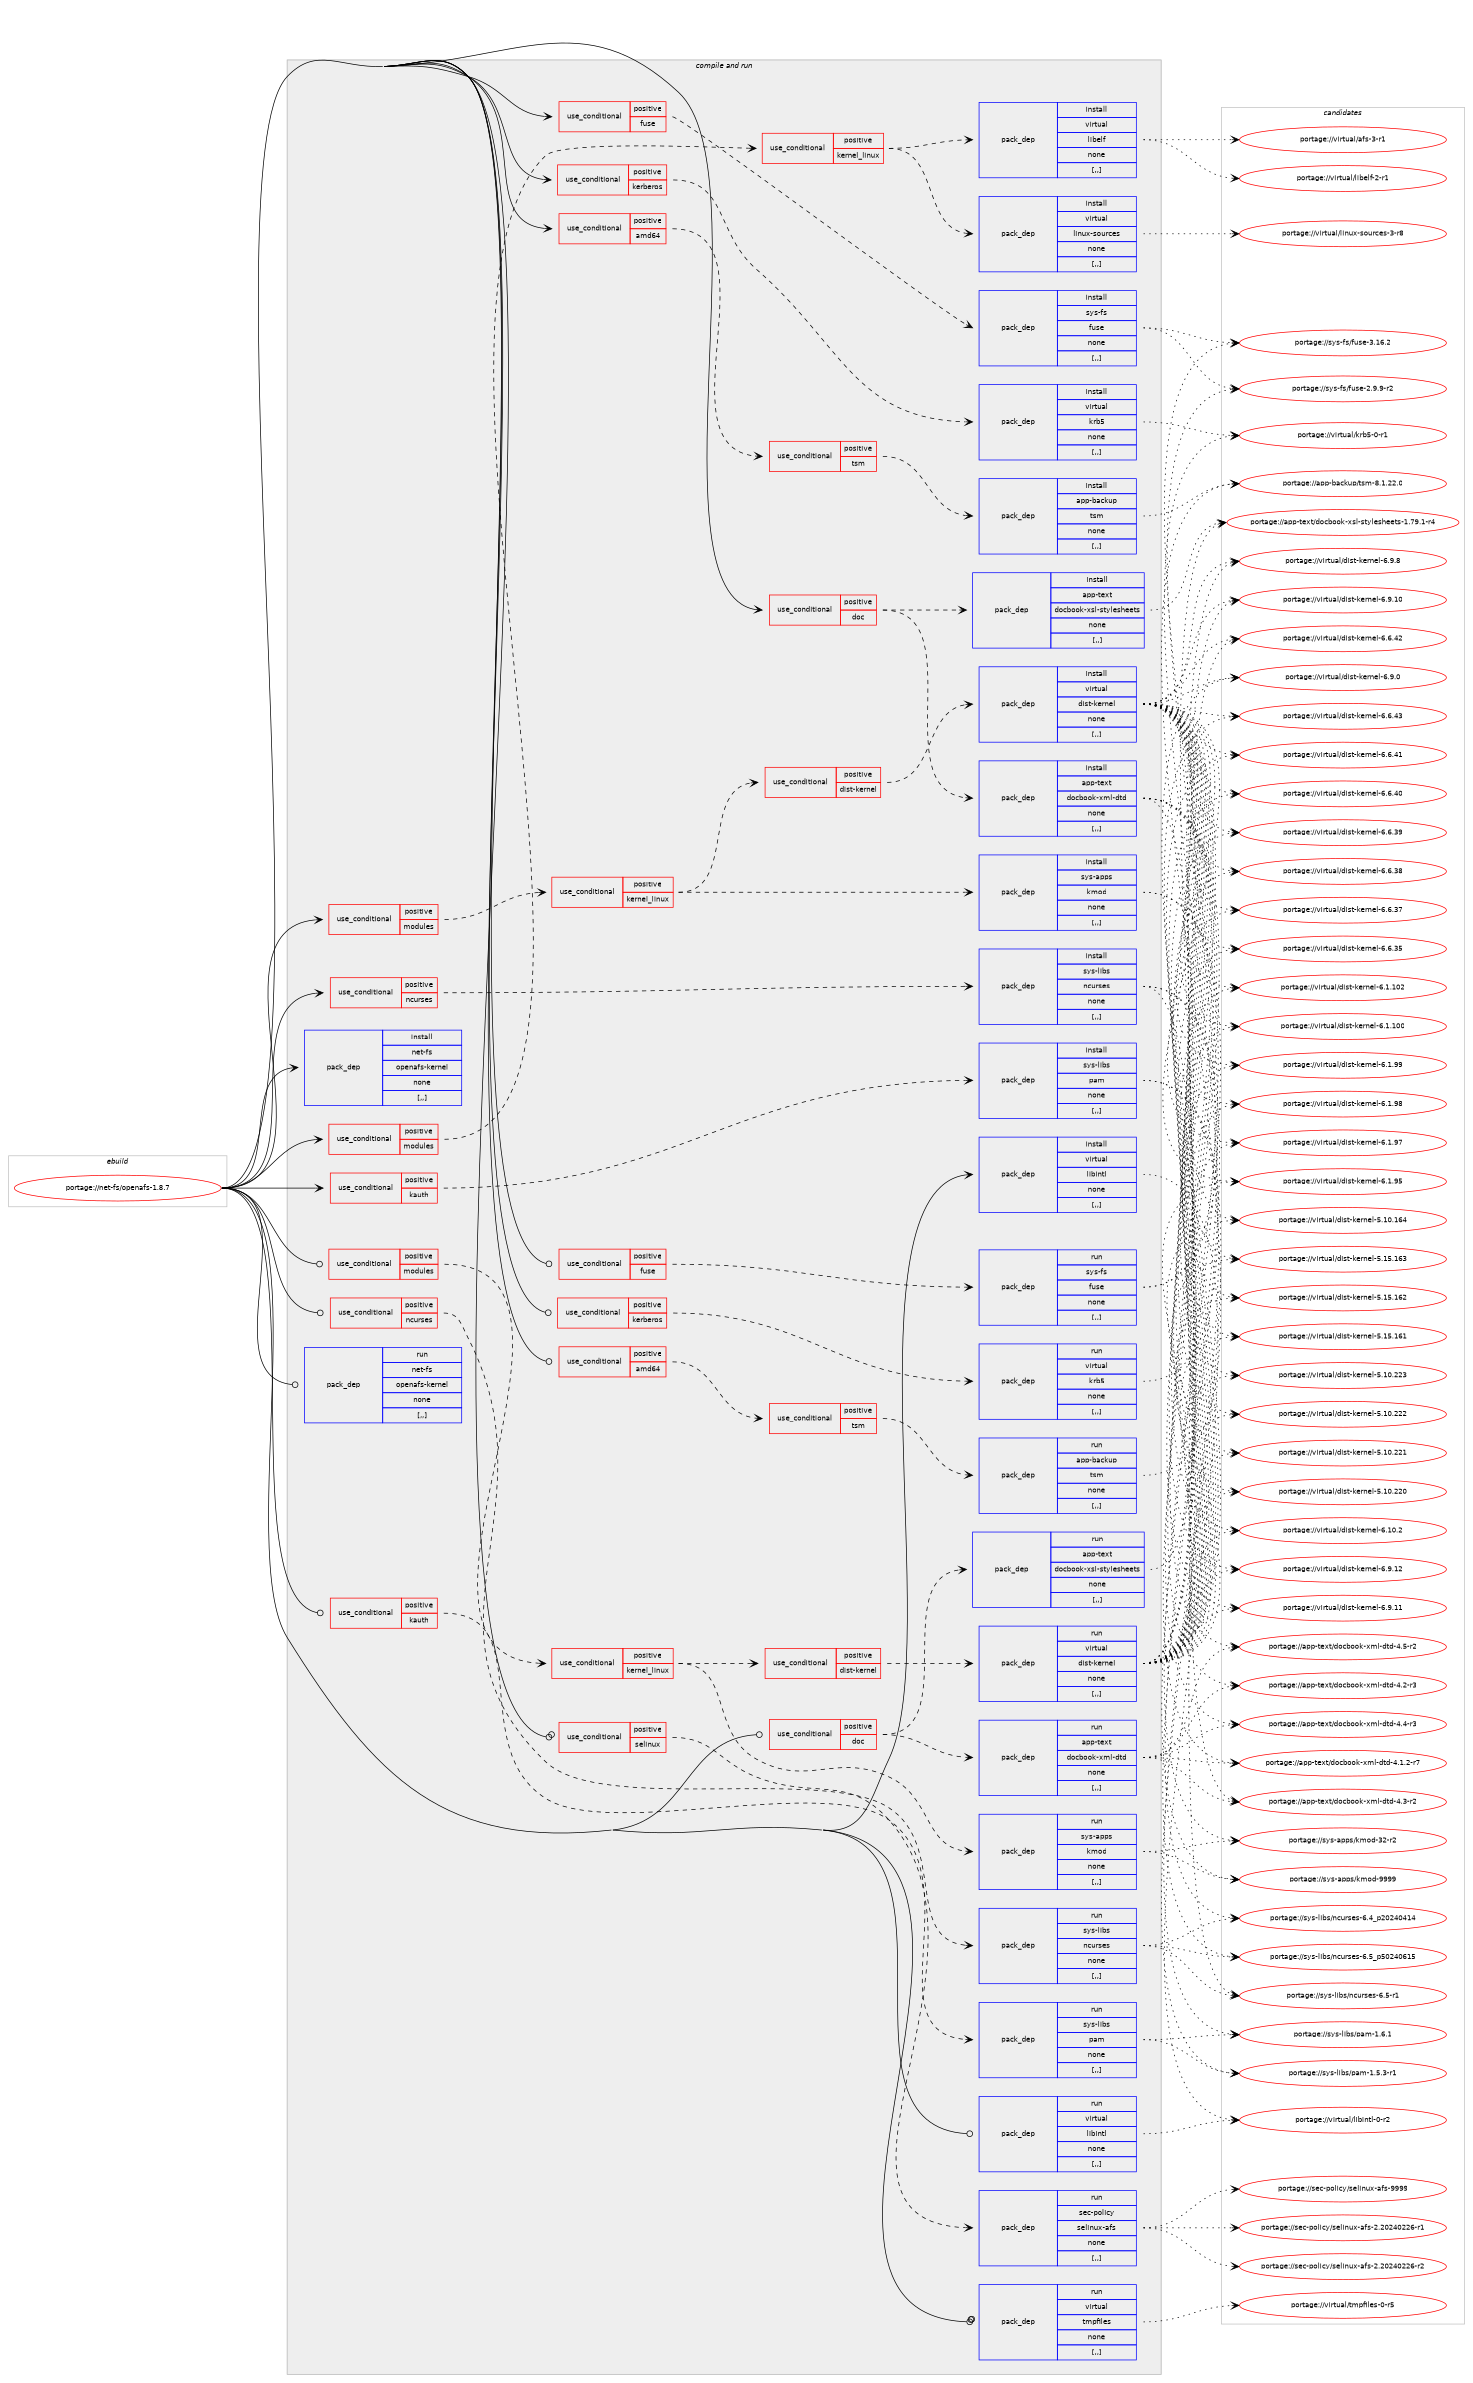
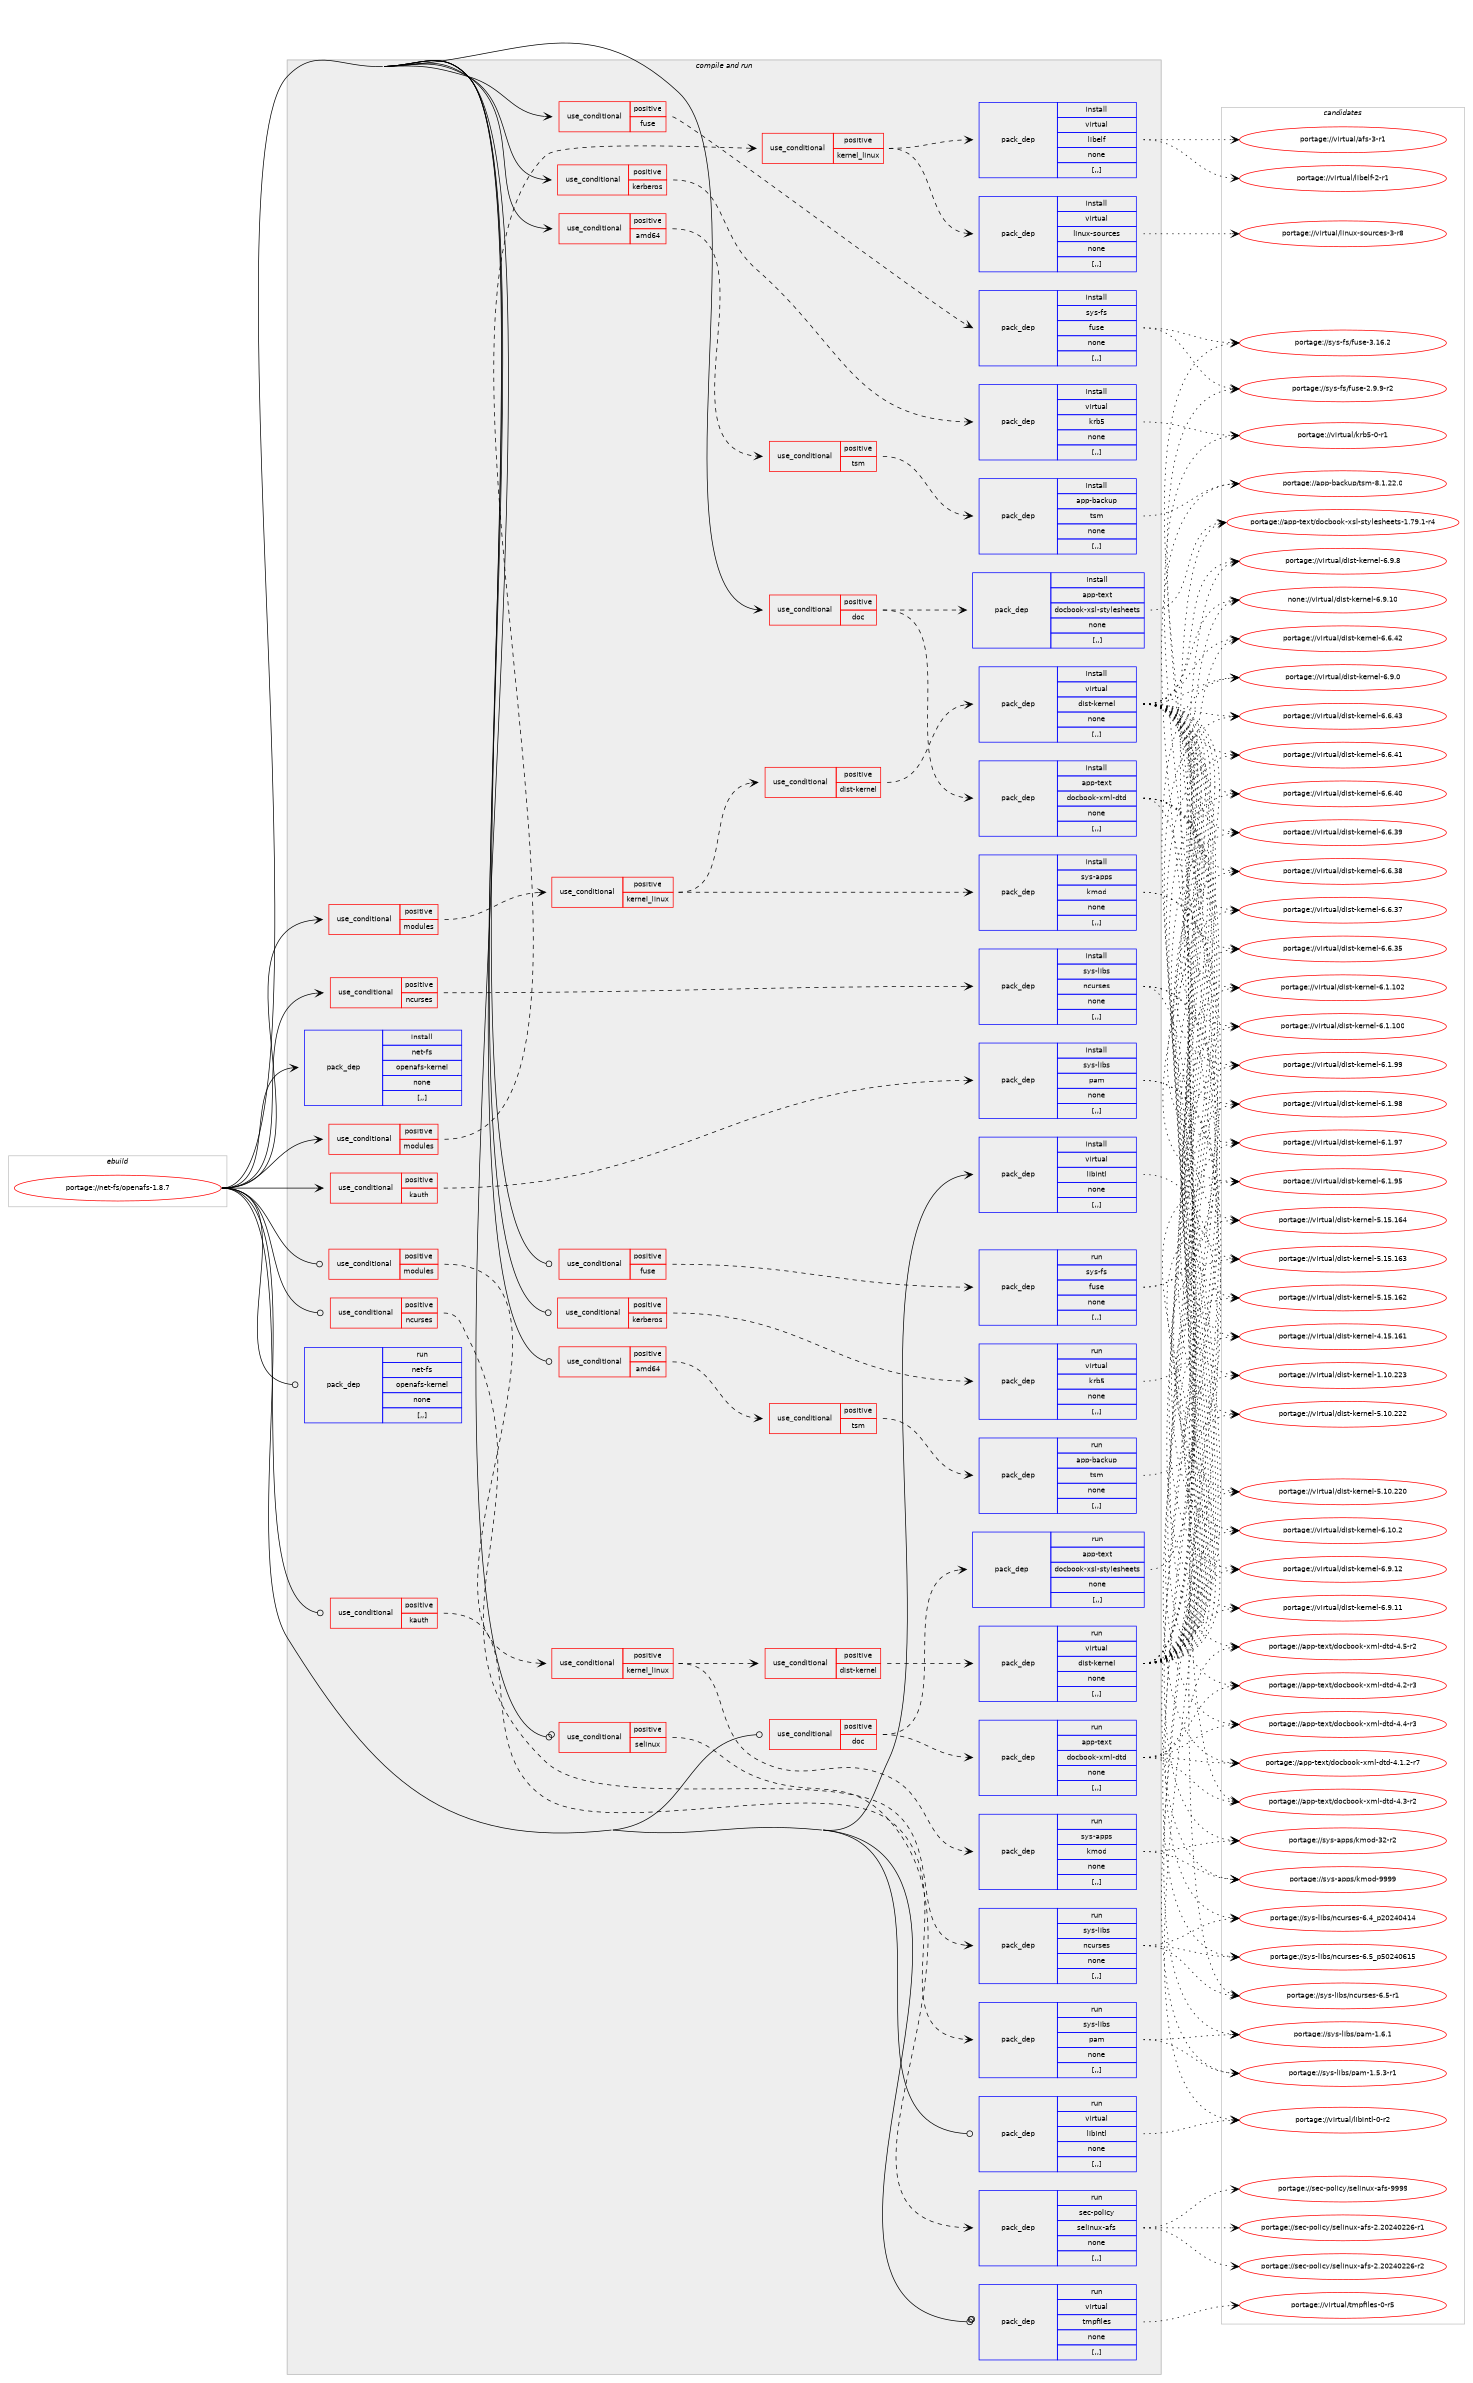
node "portage://virtual/dist-kernel-6.9.10": label "portage://virtual/dist-kernel-6.9.10" -> "none://virtual/dist-kernel-6.9.10"
node "portage://virtual/dist-kernel-5.10.164": label "portage://virtual/dist-kernel-5.10.164" -> "portage://virtual/dist-kernel-5.15.164"
node "portage://virtual/dist-kernel-5.15.161": label "portage://virtual/dist-kernel-5.15.161" -> "portage://virtual/dist-kernel-4.15.161"
node "portage://virtual/dist-kernel-5.10.223": label "portage://virtual/dist-kernel-5.10.223" -> "portage://virtual/dist-kernel-1.10.223"
node "portage://virtual/dist-kernel-5.10.221": removed
